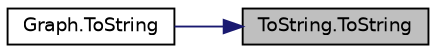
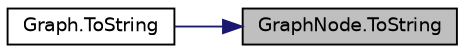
node "ToString.ToString": label "ToString.ToString" -> "GraphNode.ToString"
